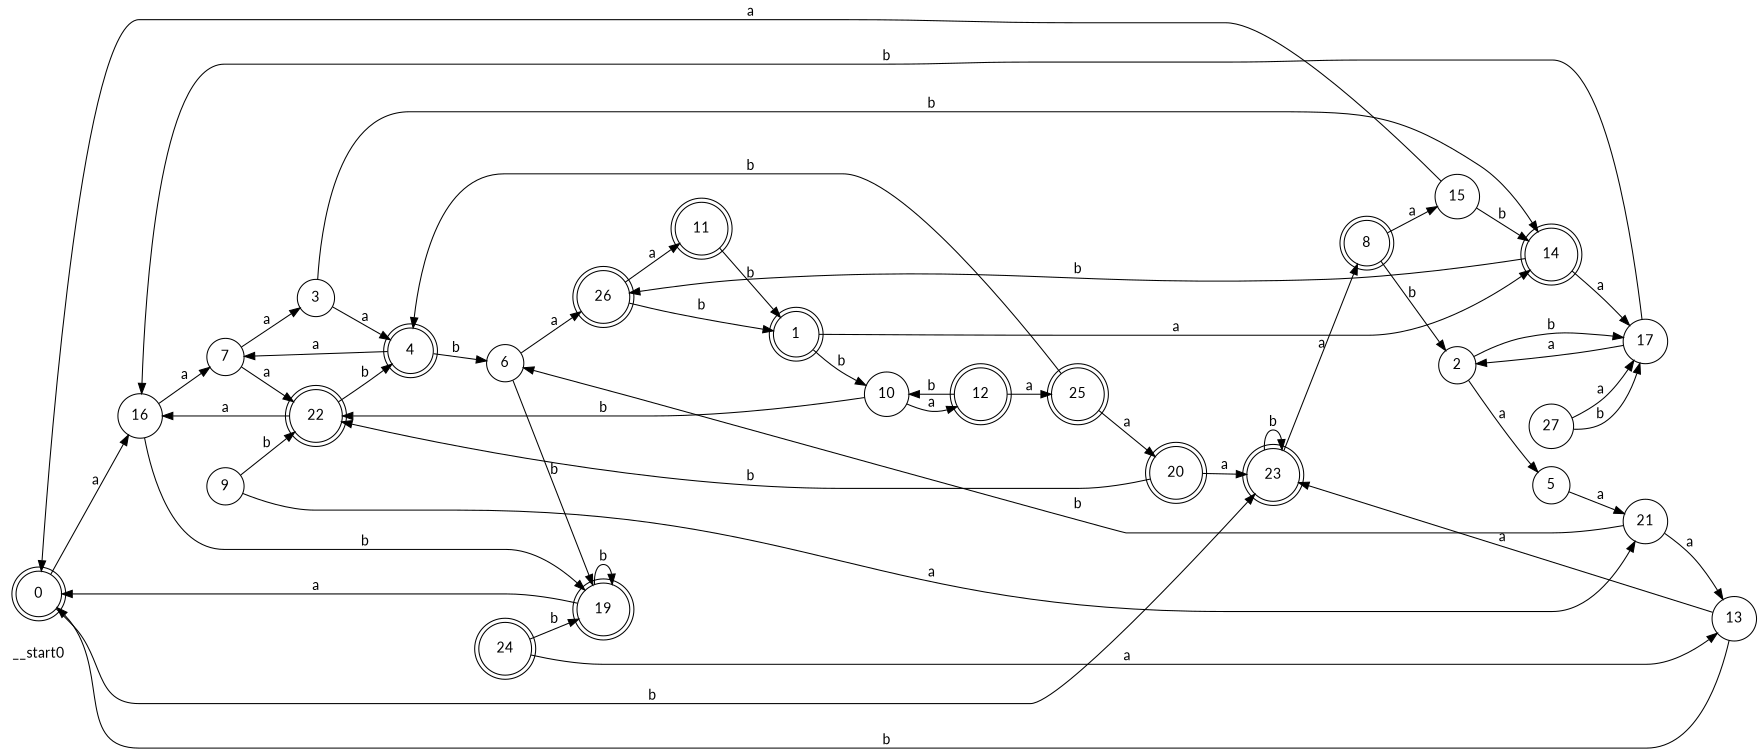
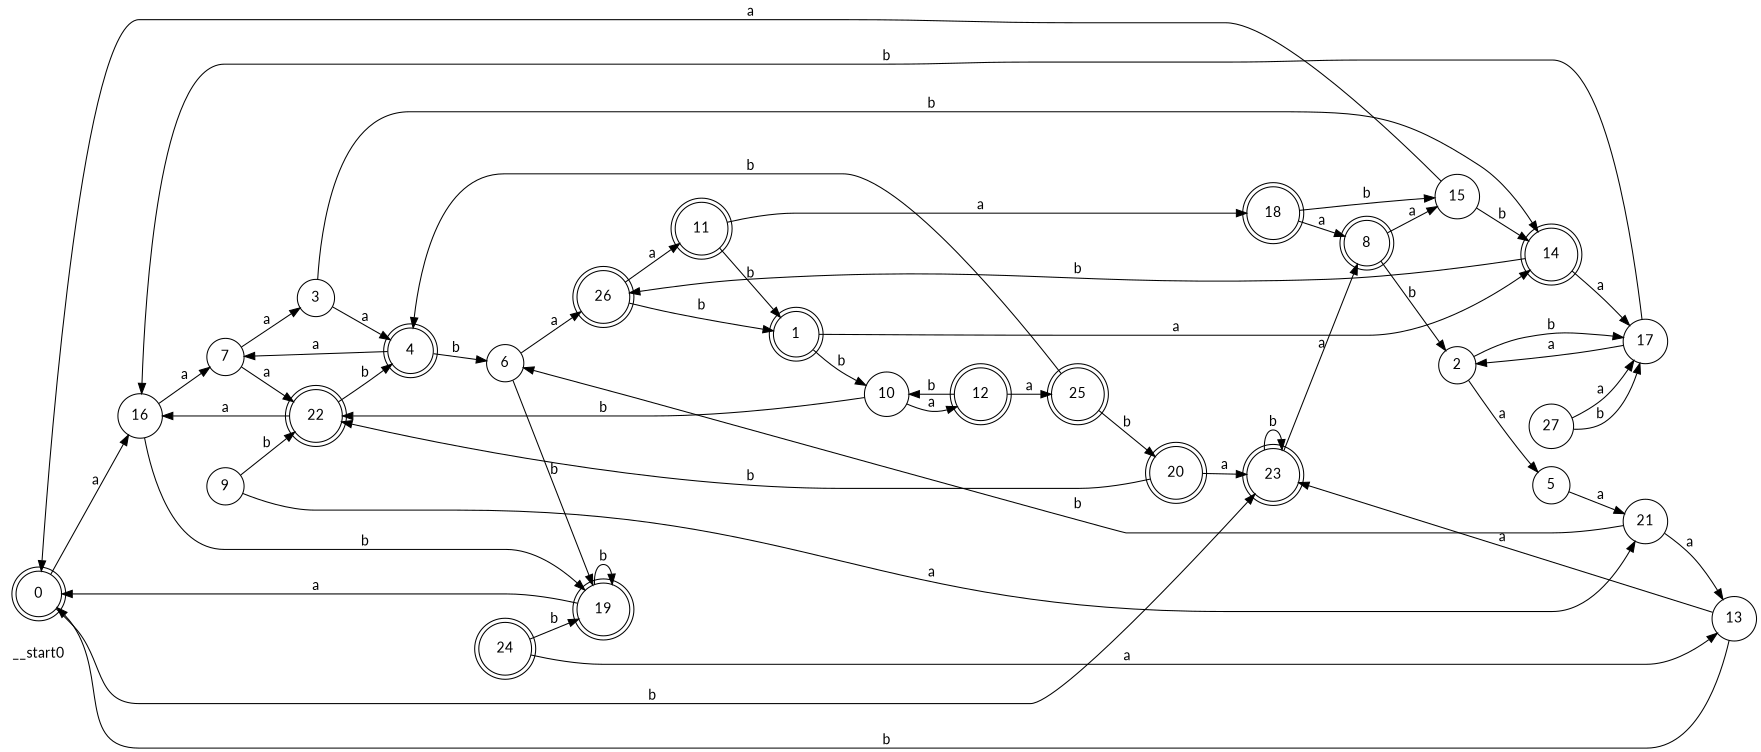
node "18": added
edge "25" -> "20": label "a" -> "b"
